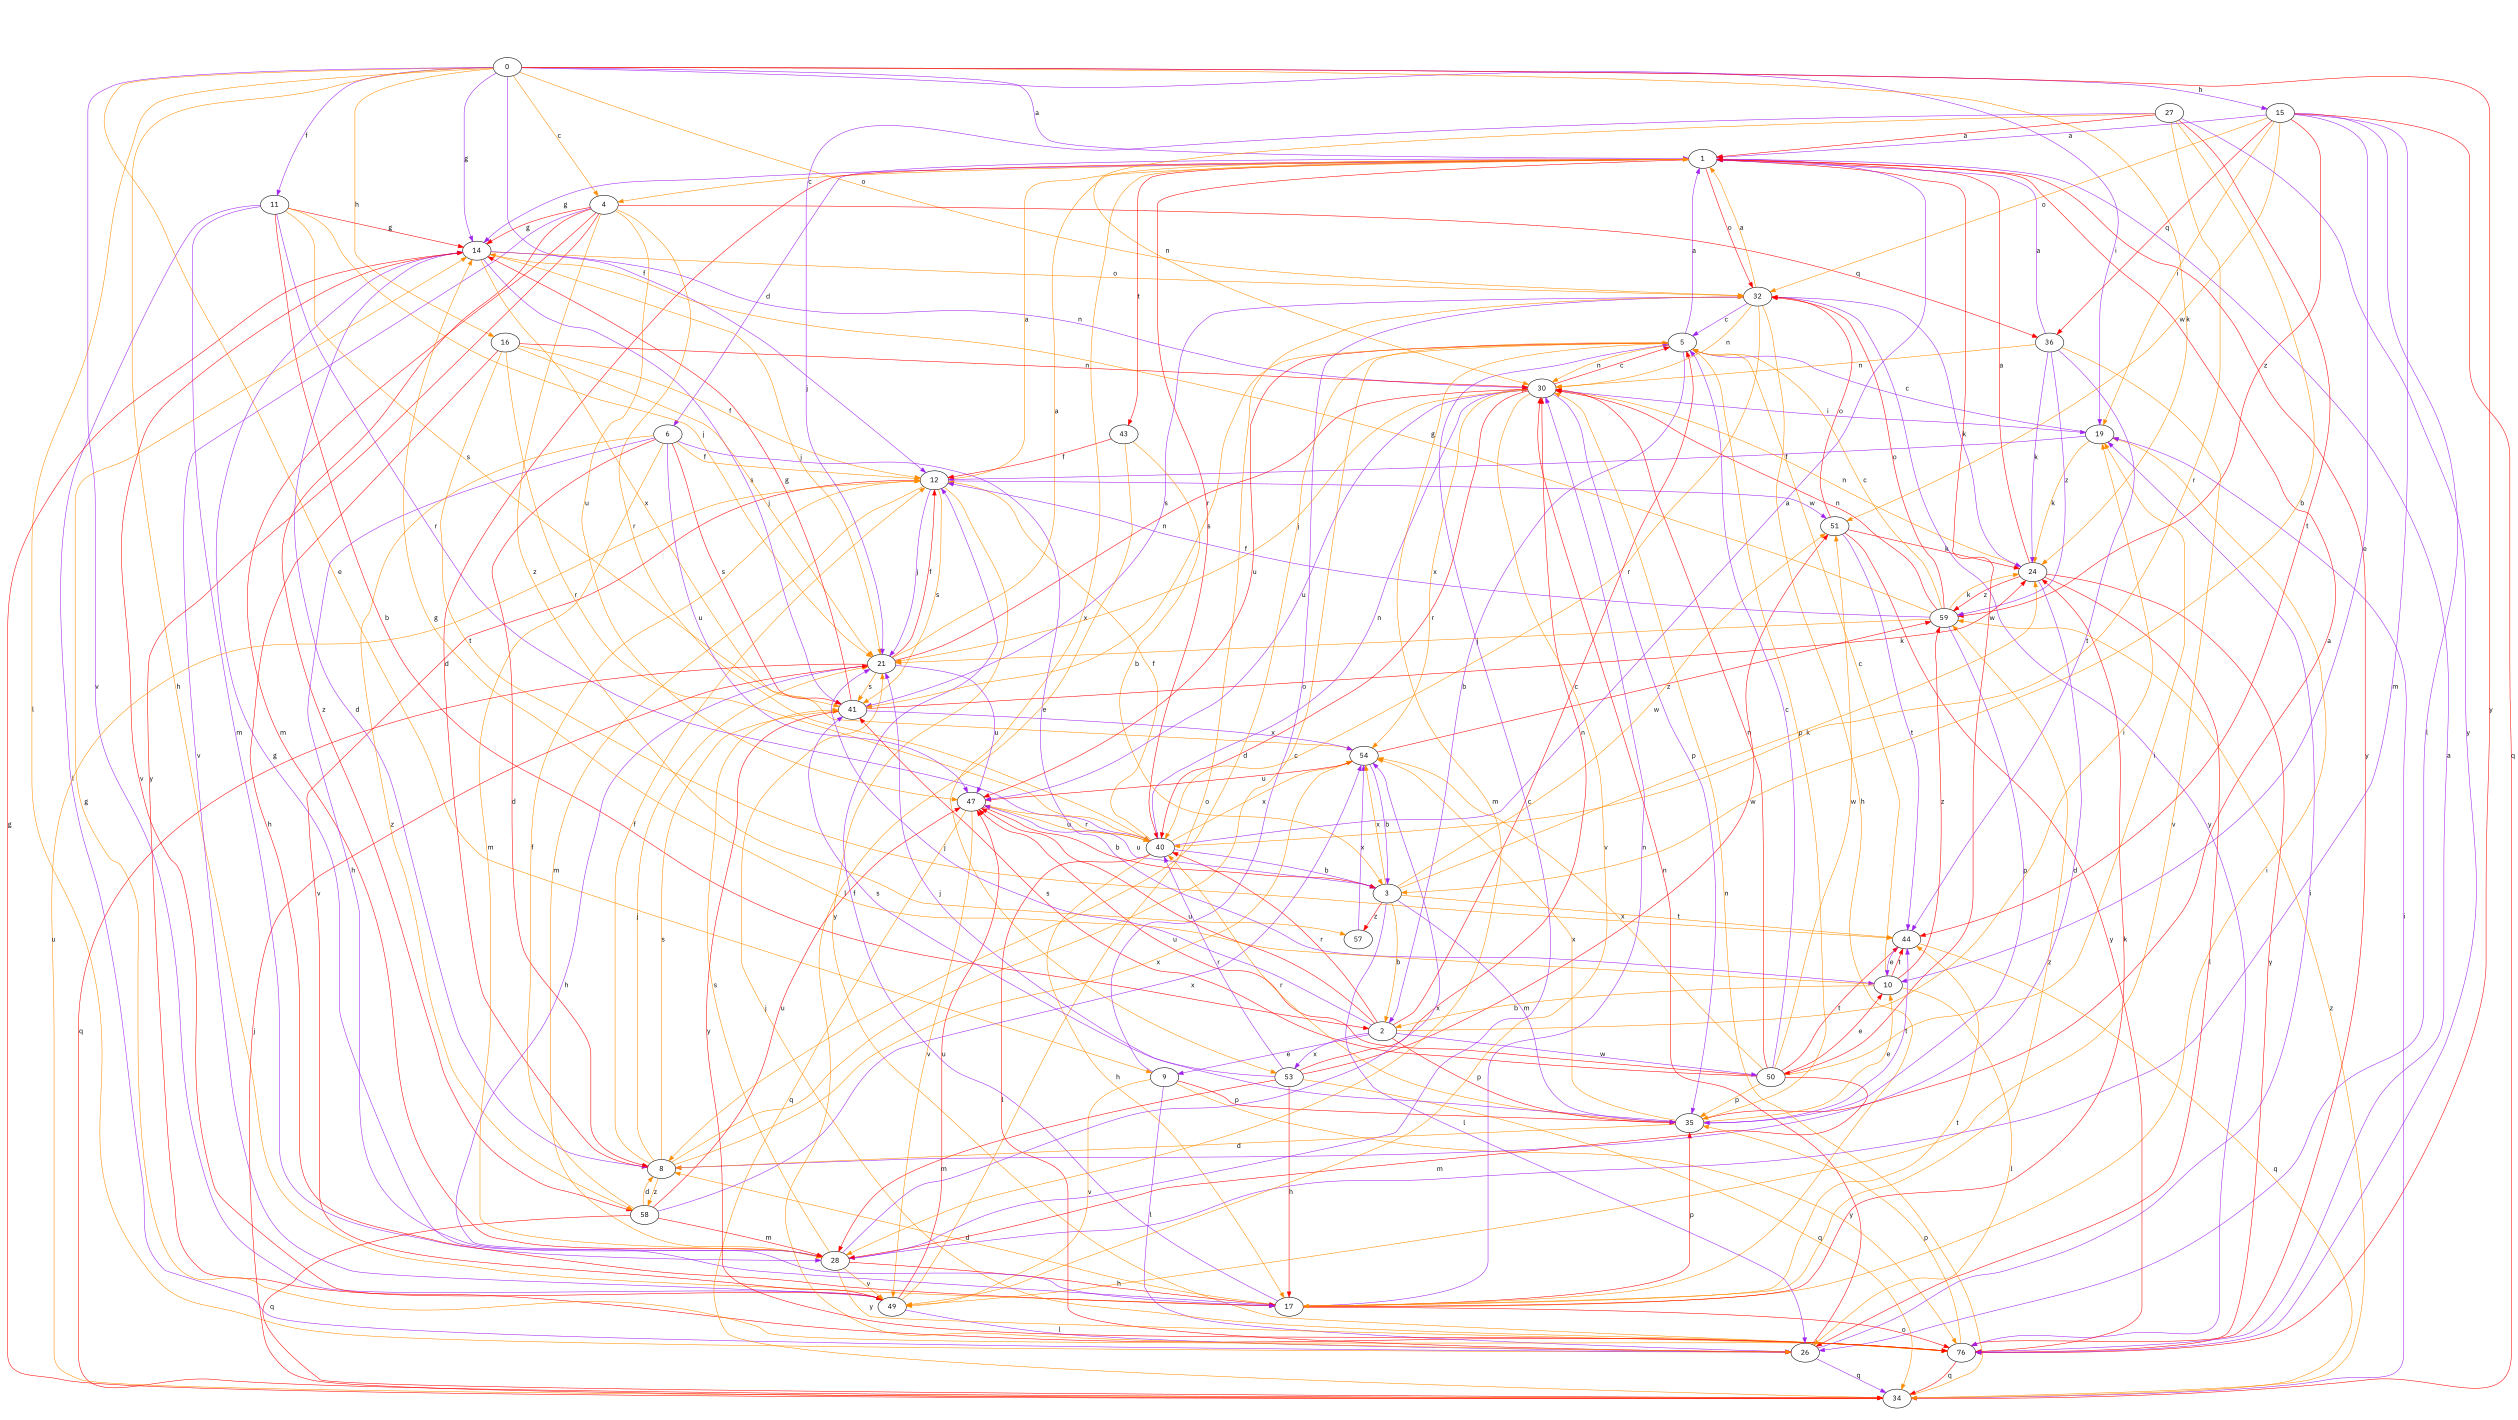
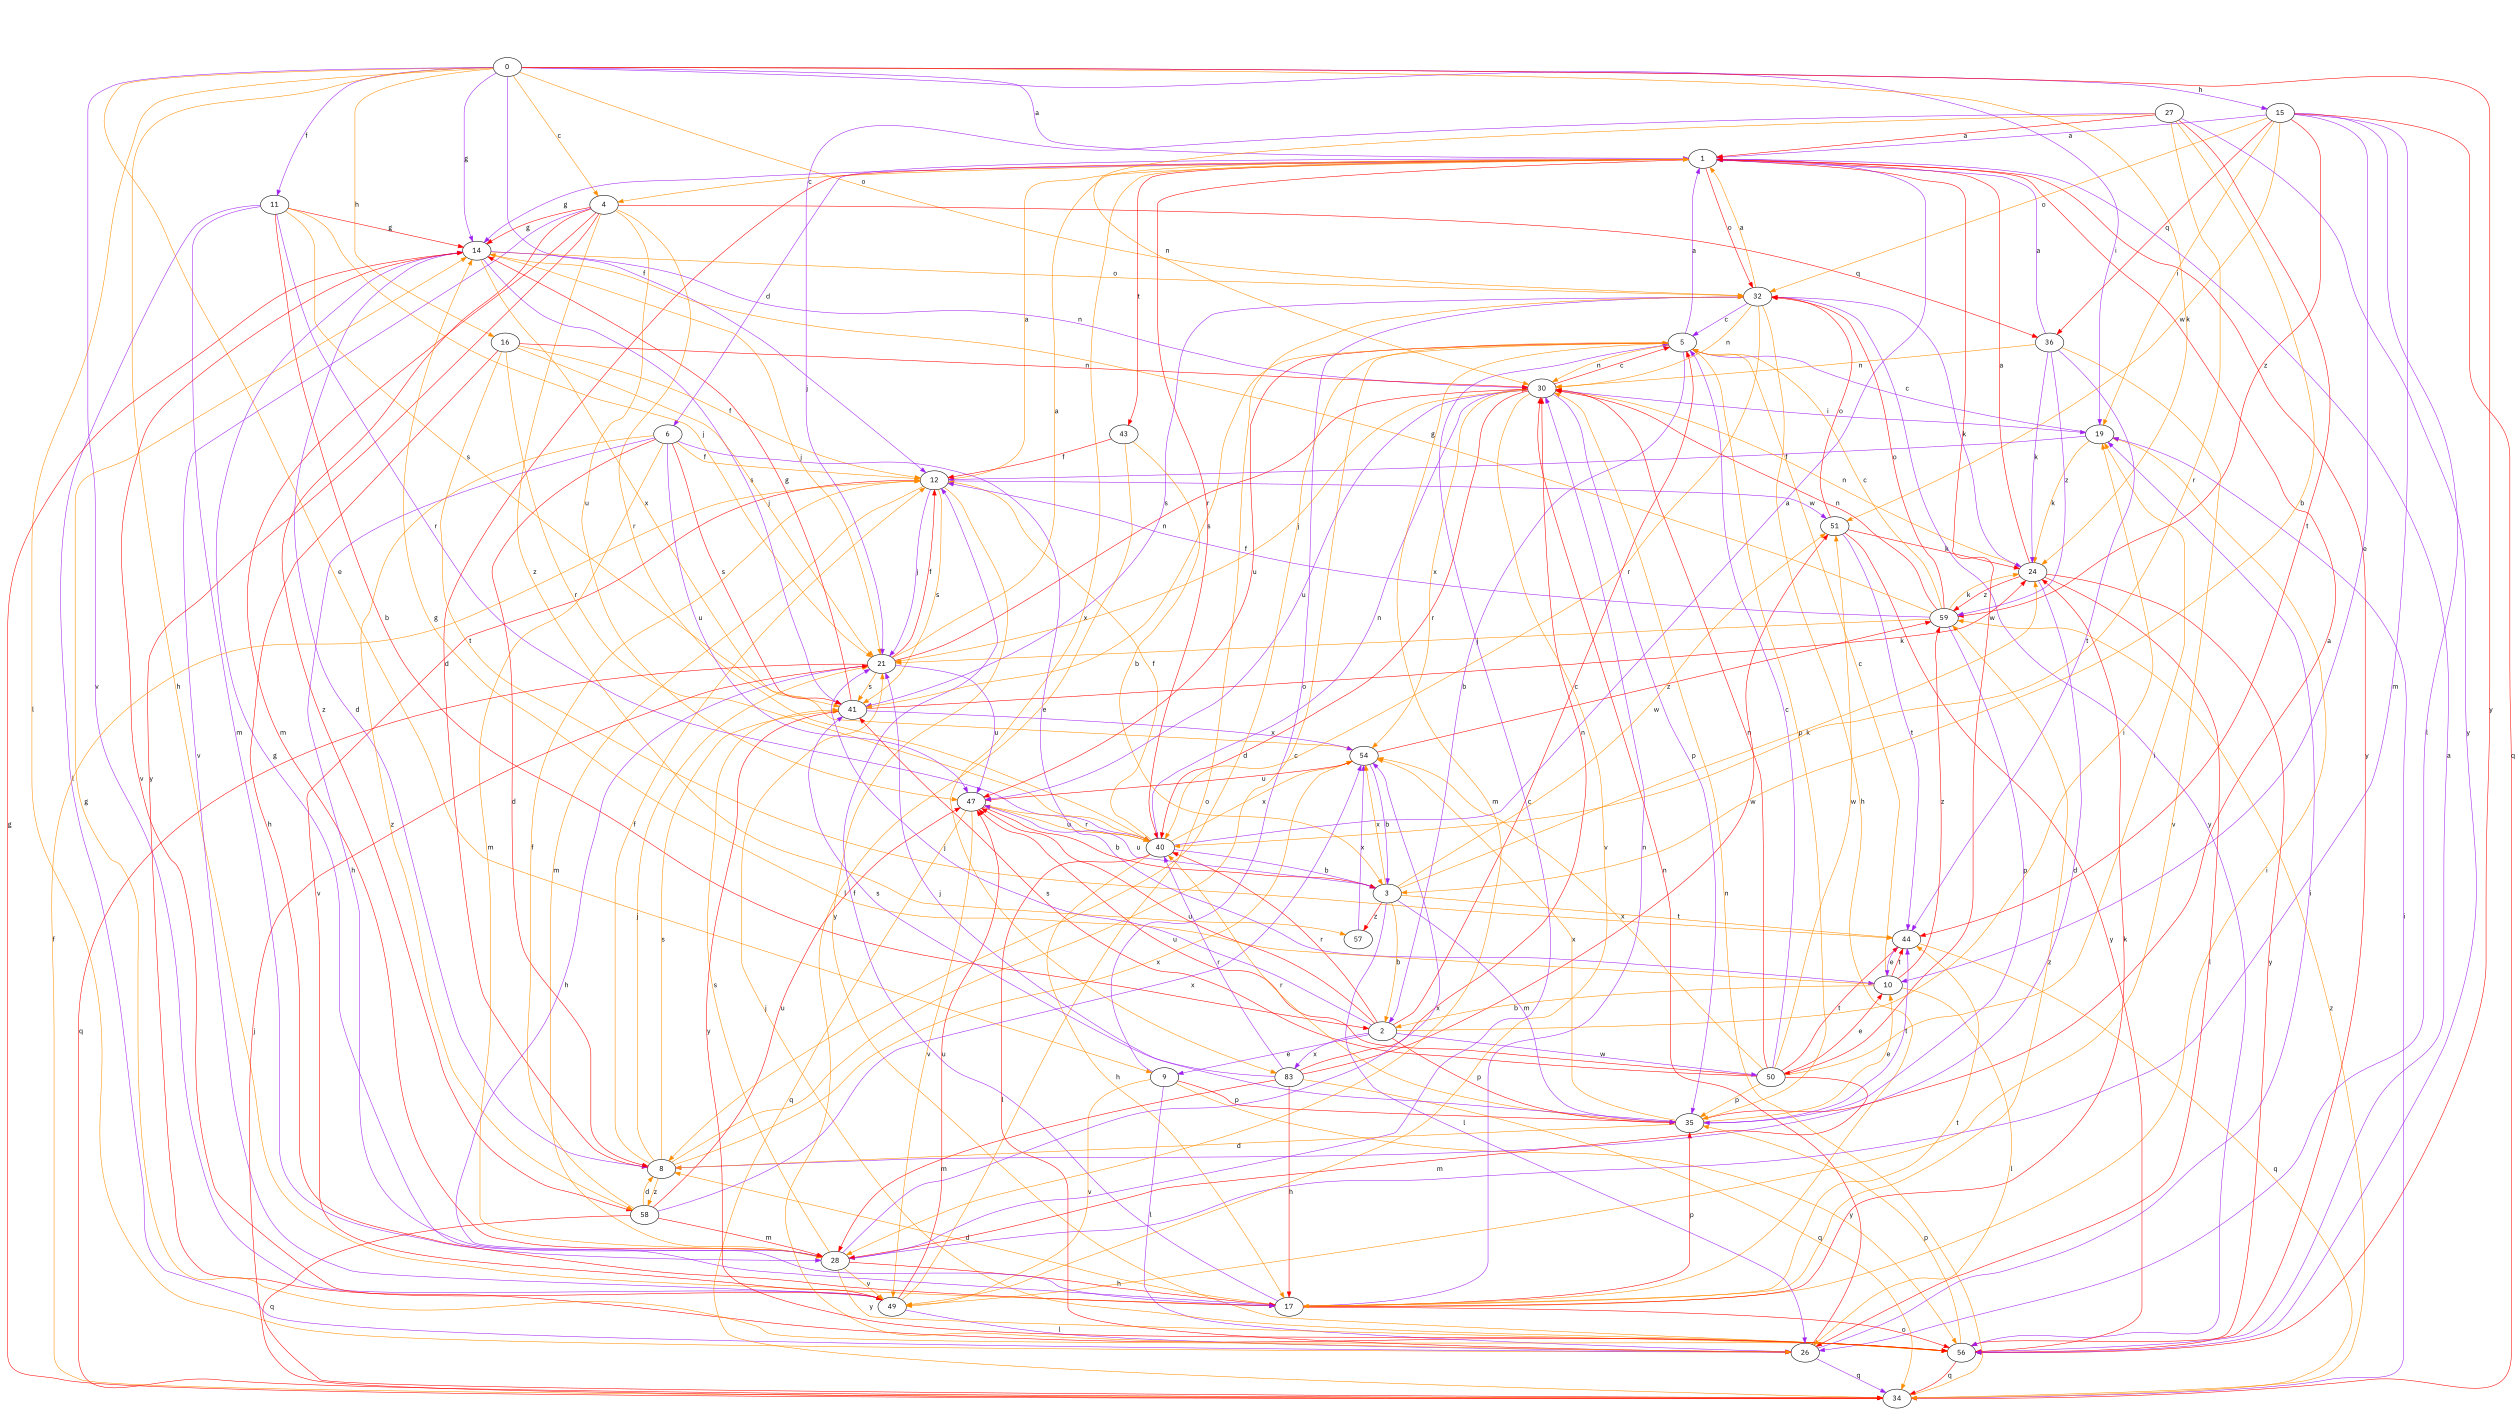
edge "34" -> "12": label "u" -> "f"
node "53": label "53" -> "83"
node "76": label "76" -> "56"
